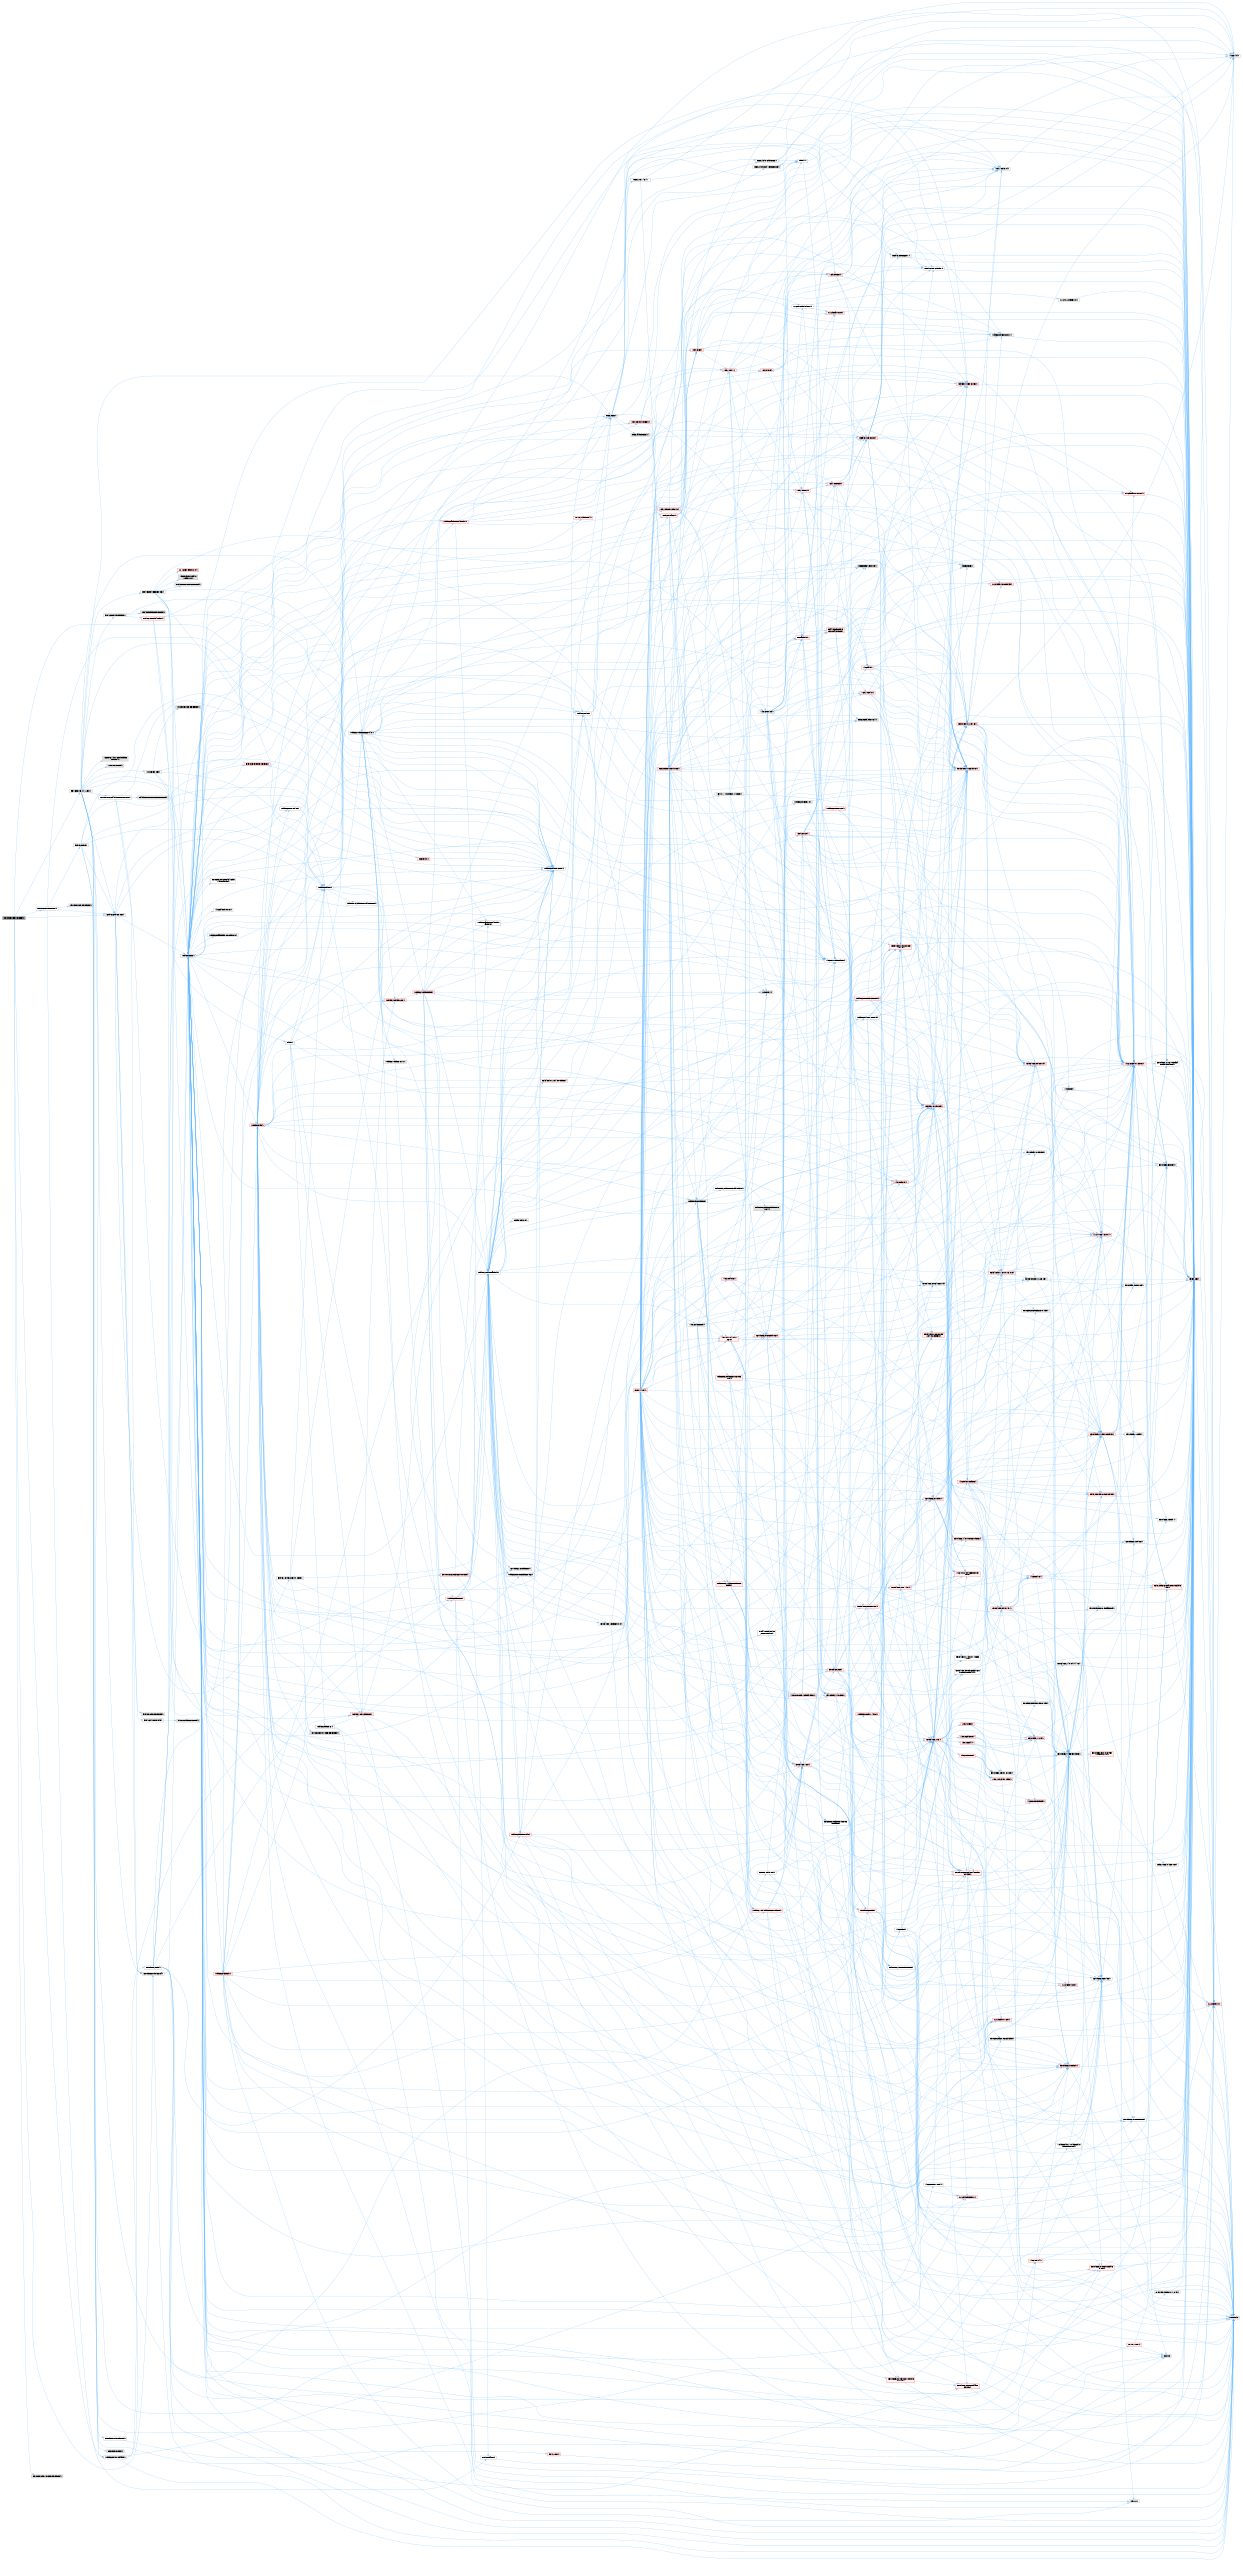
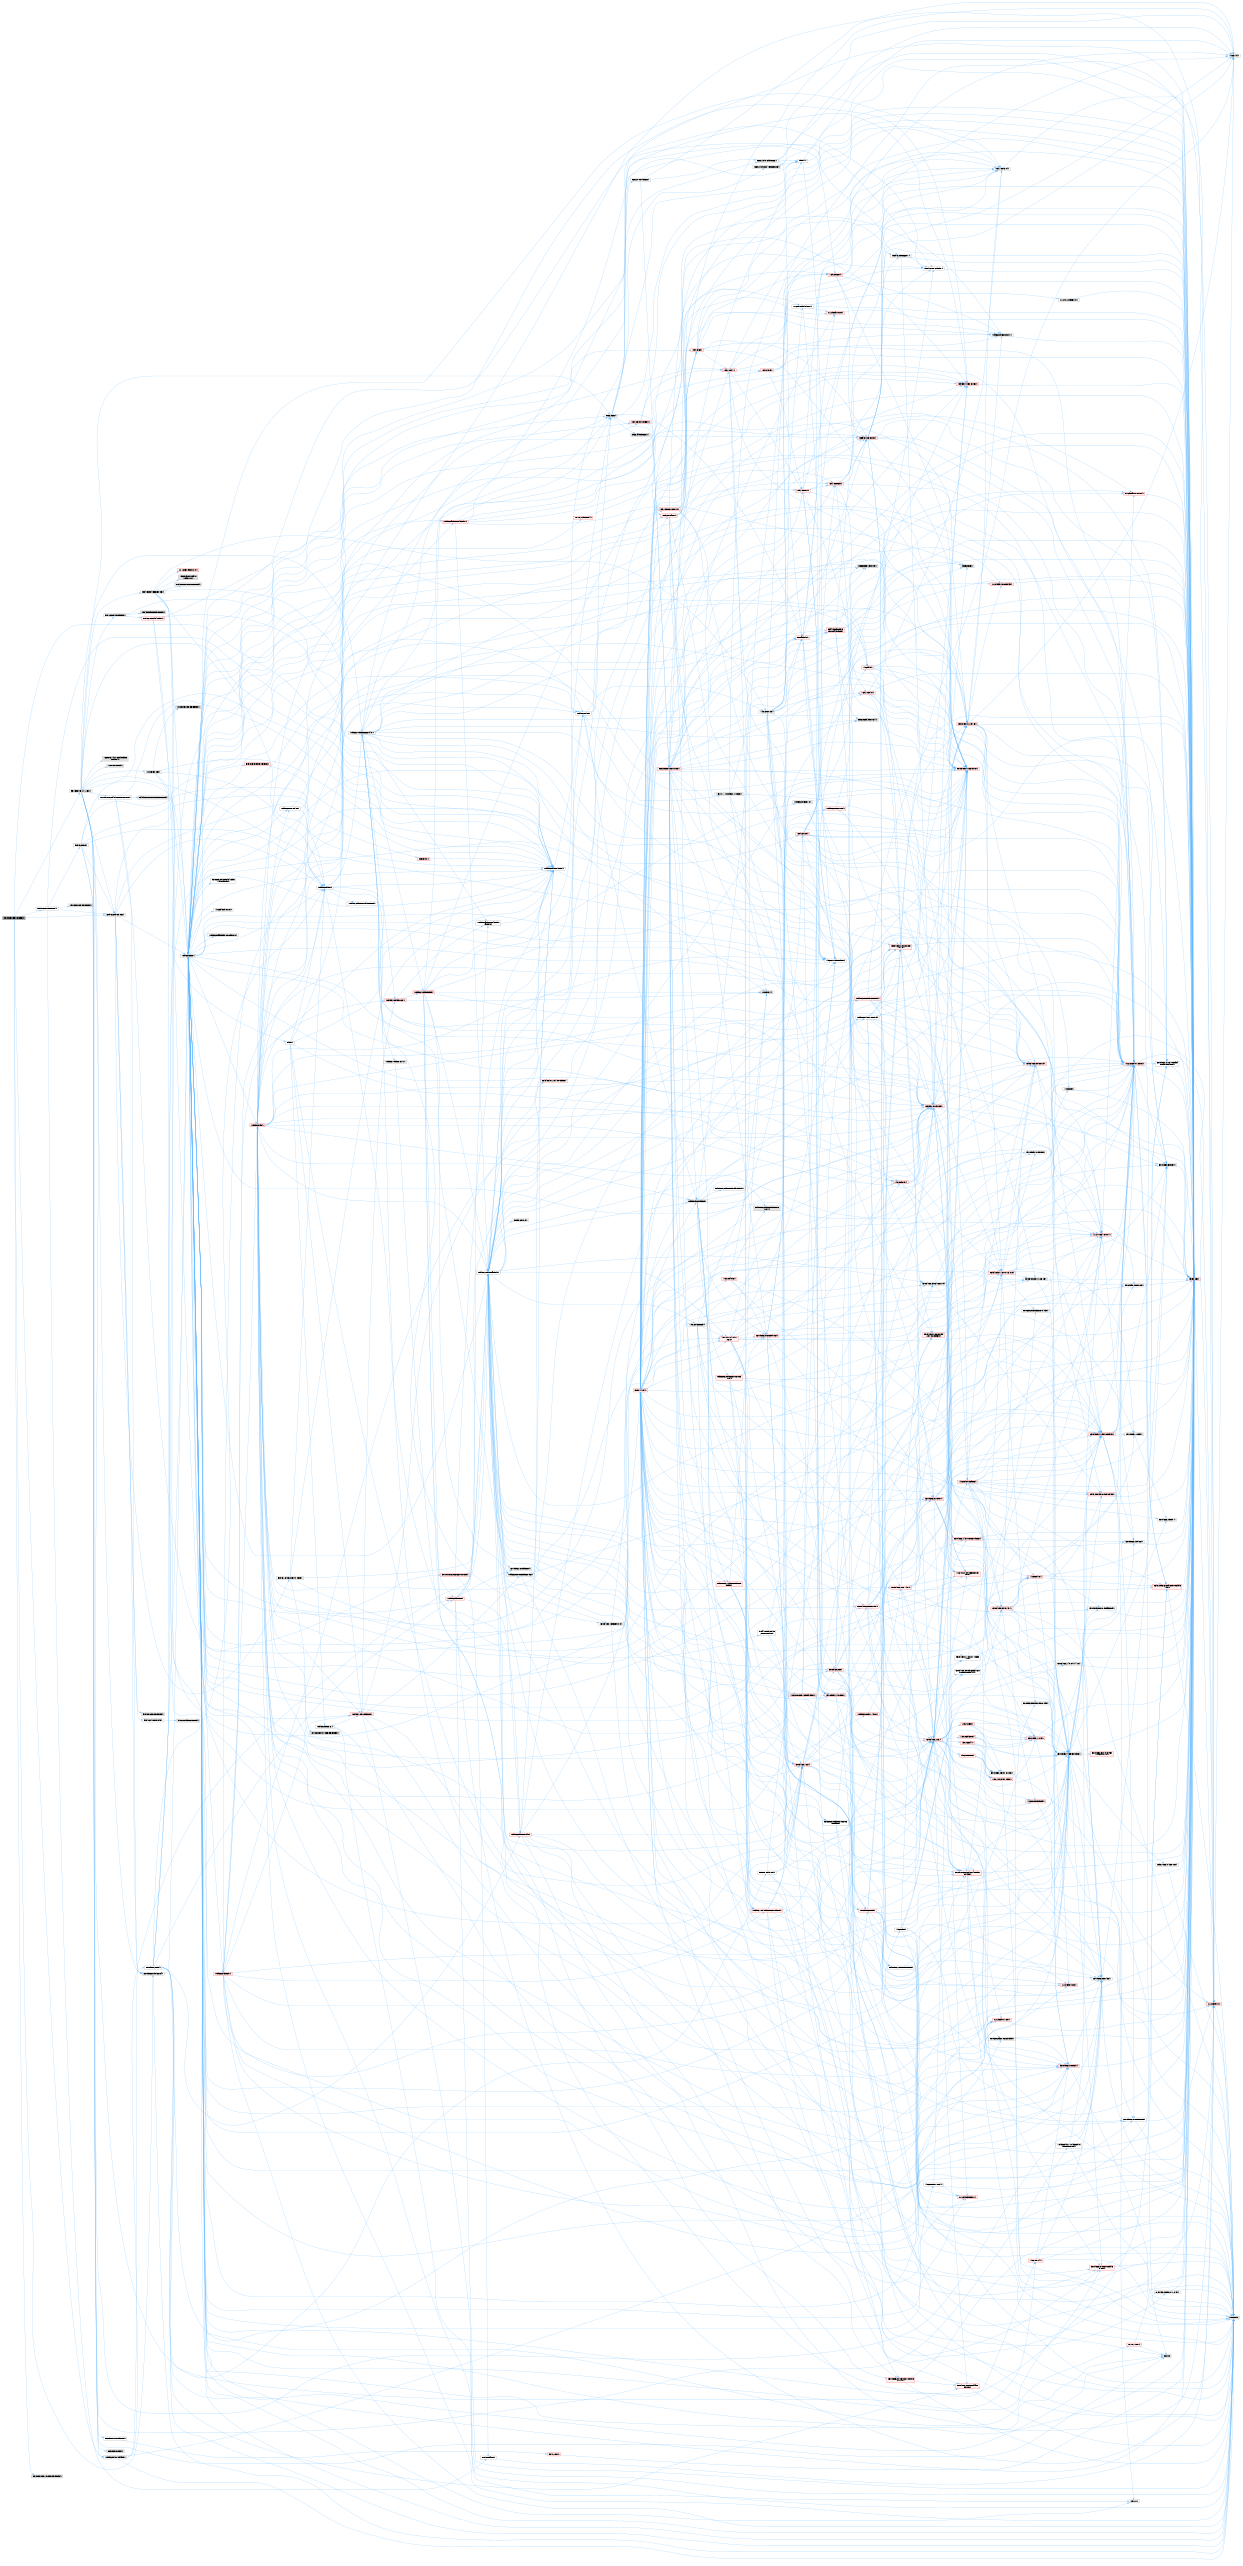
node "Stats/ArrayView.h": label "Stats/ArrayView.h" -> "Stats/DynamicStats.h"
node "ObjectFwd/ObjectCompileContext.h": label "ObjectFwd/ObjectCompileContext.h" -> "UObject/ObjectCompileContext.h"
